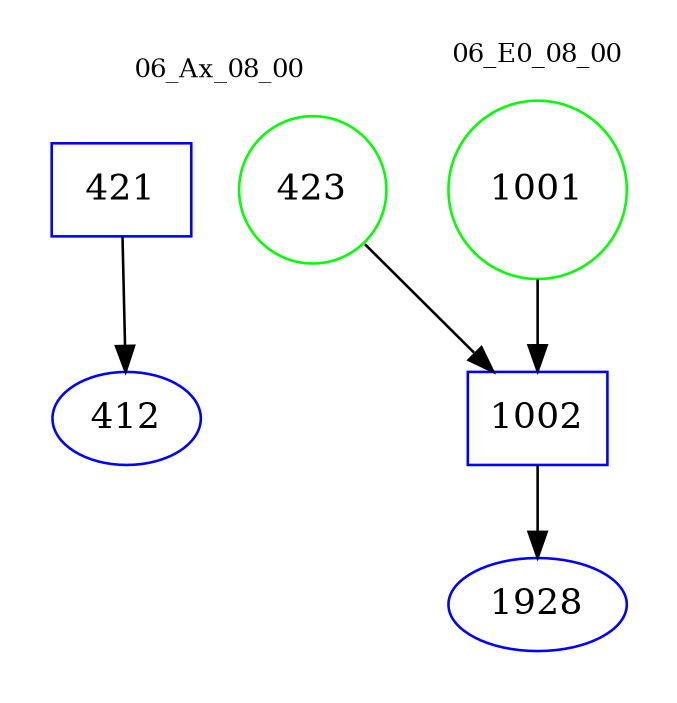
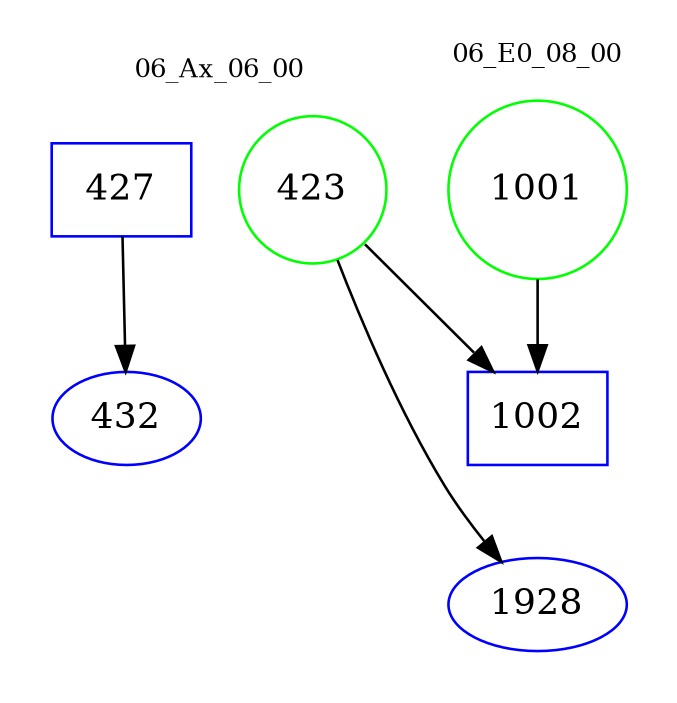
cluster "06_Ax_08_00": label "06_Ax_08_00" -> "06_Ax_06_00"
node "421": label "421" -> "427"
node "412": label "412" -> "432"
edge "1002" -> "1928": now "423" -> "1928"
